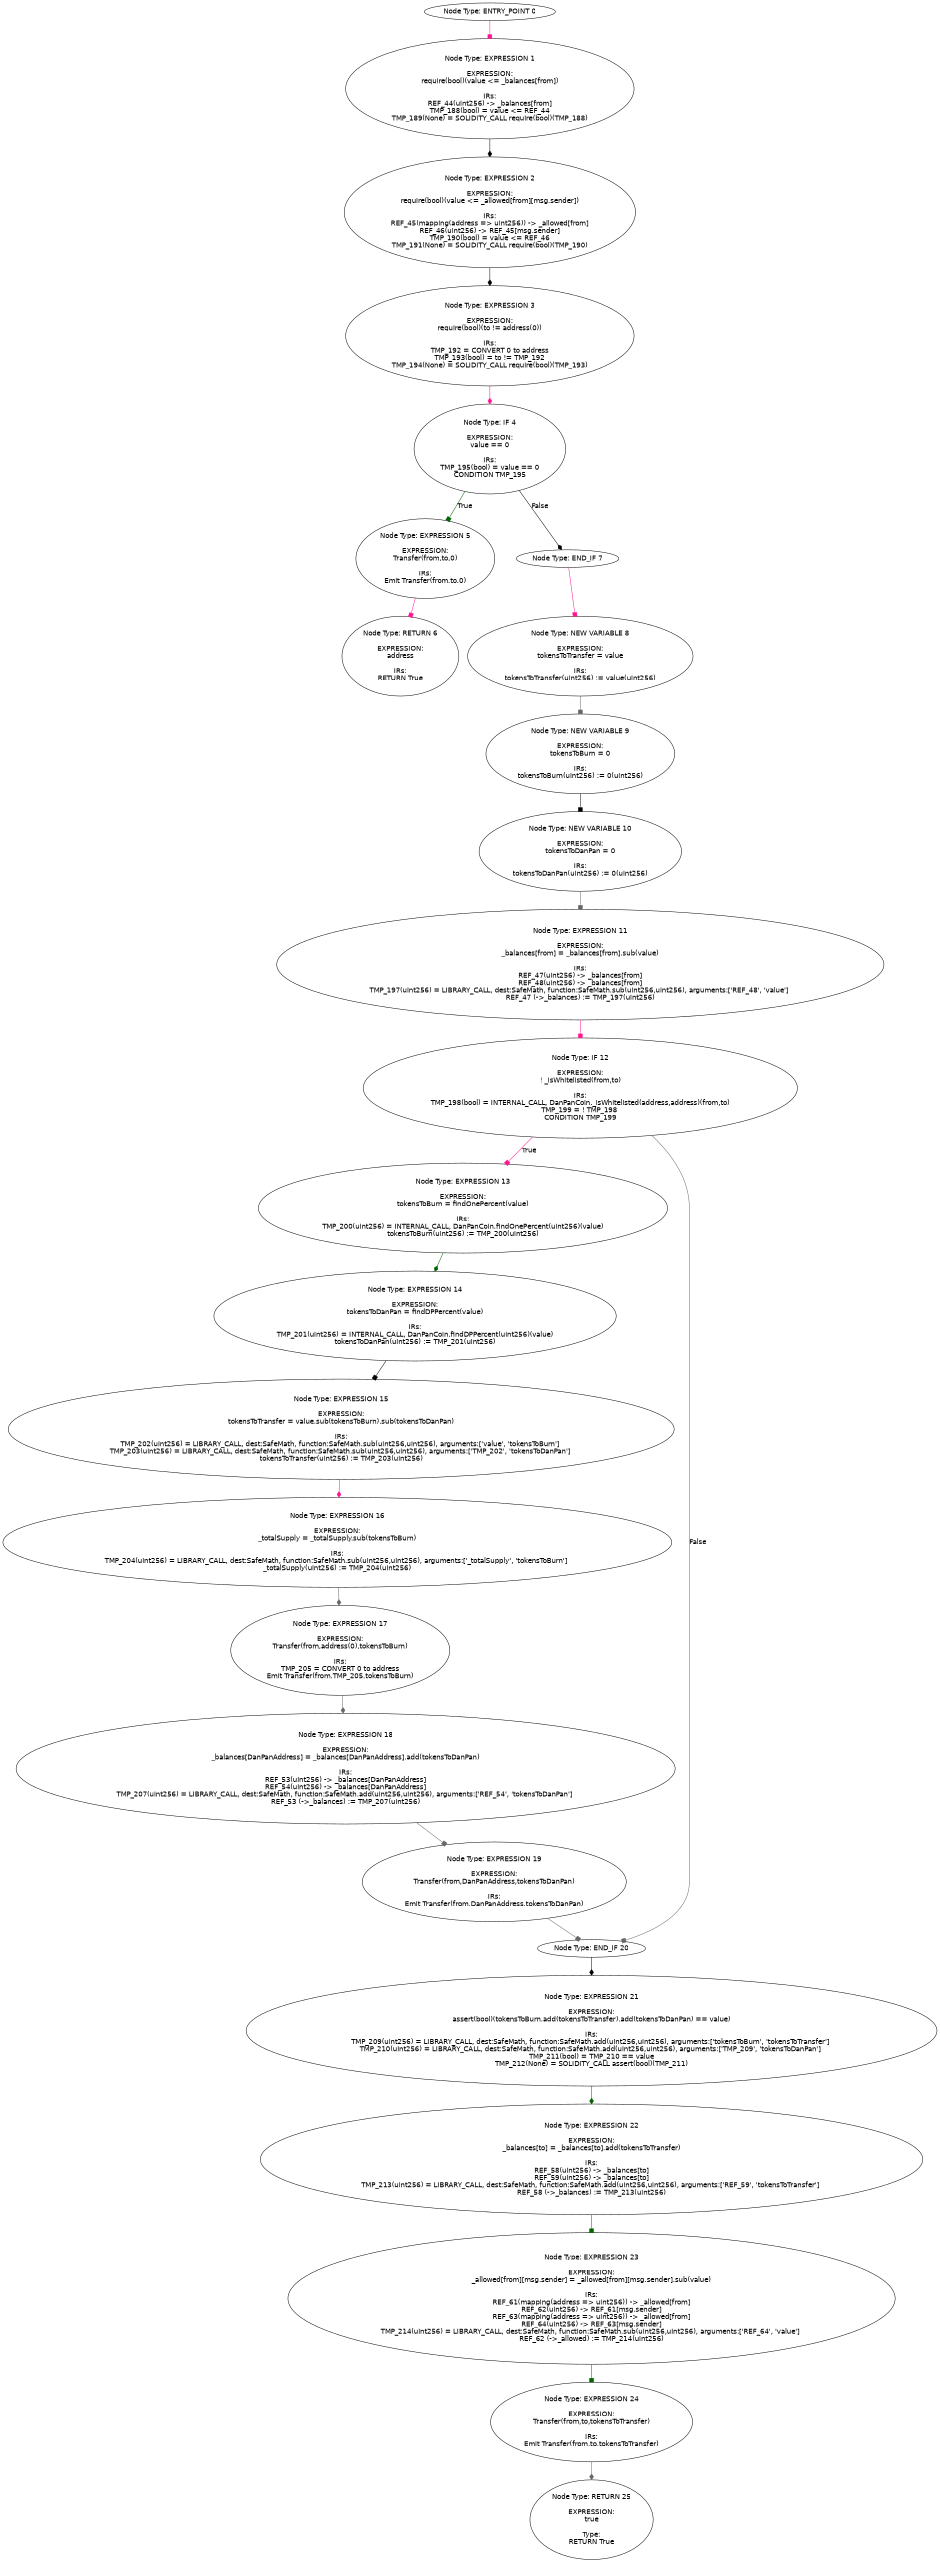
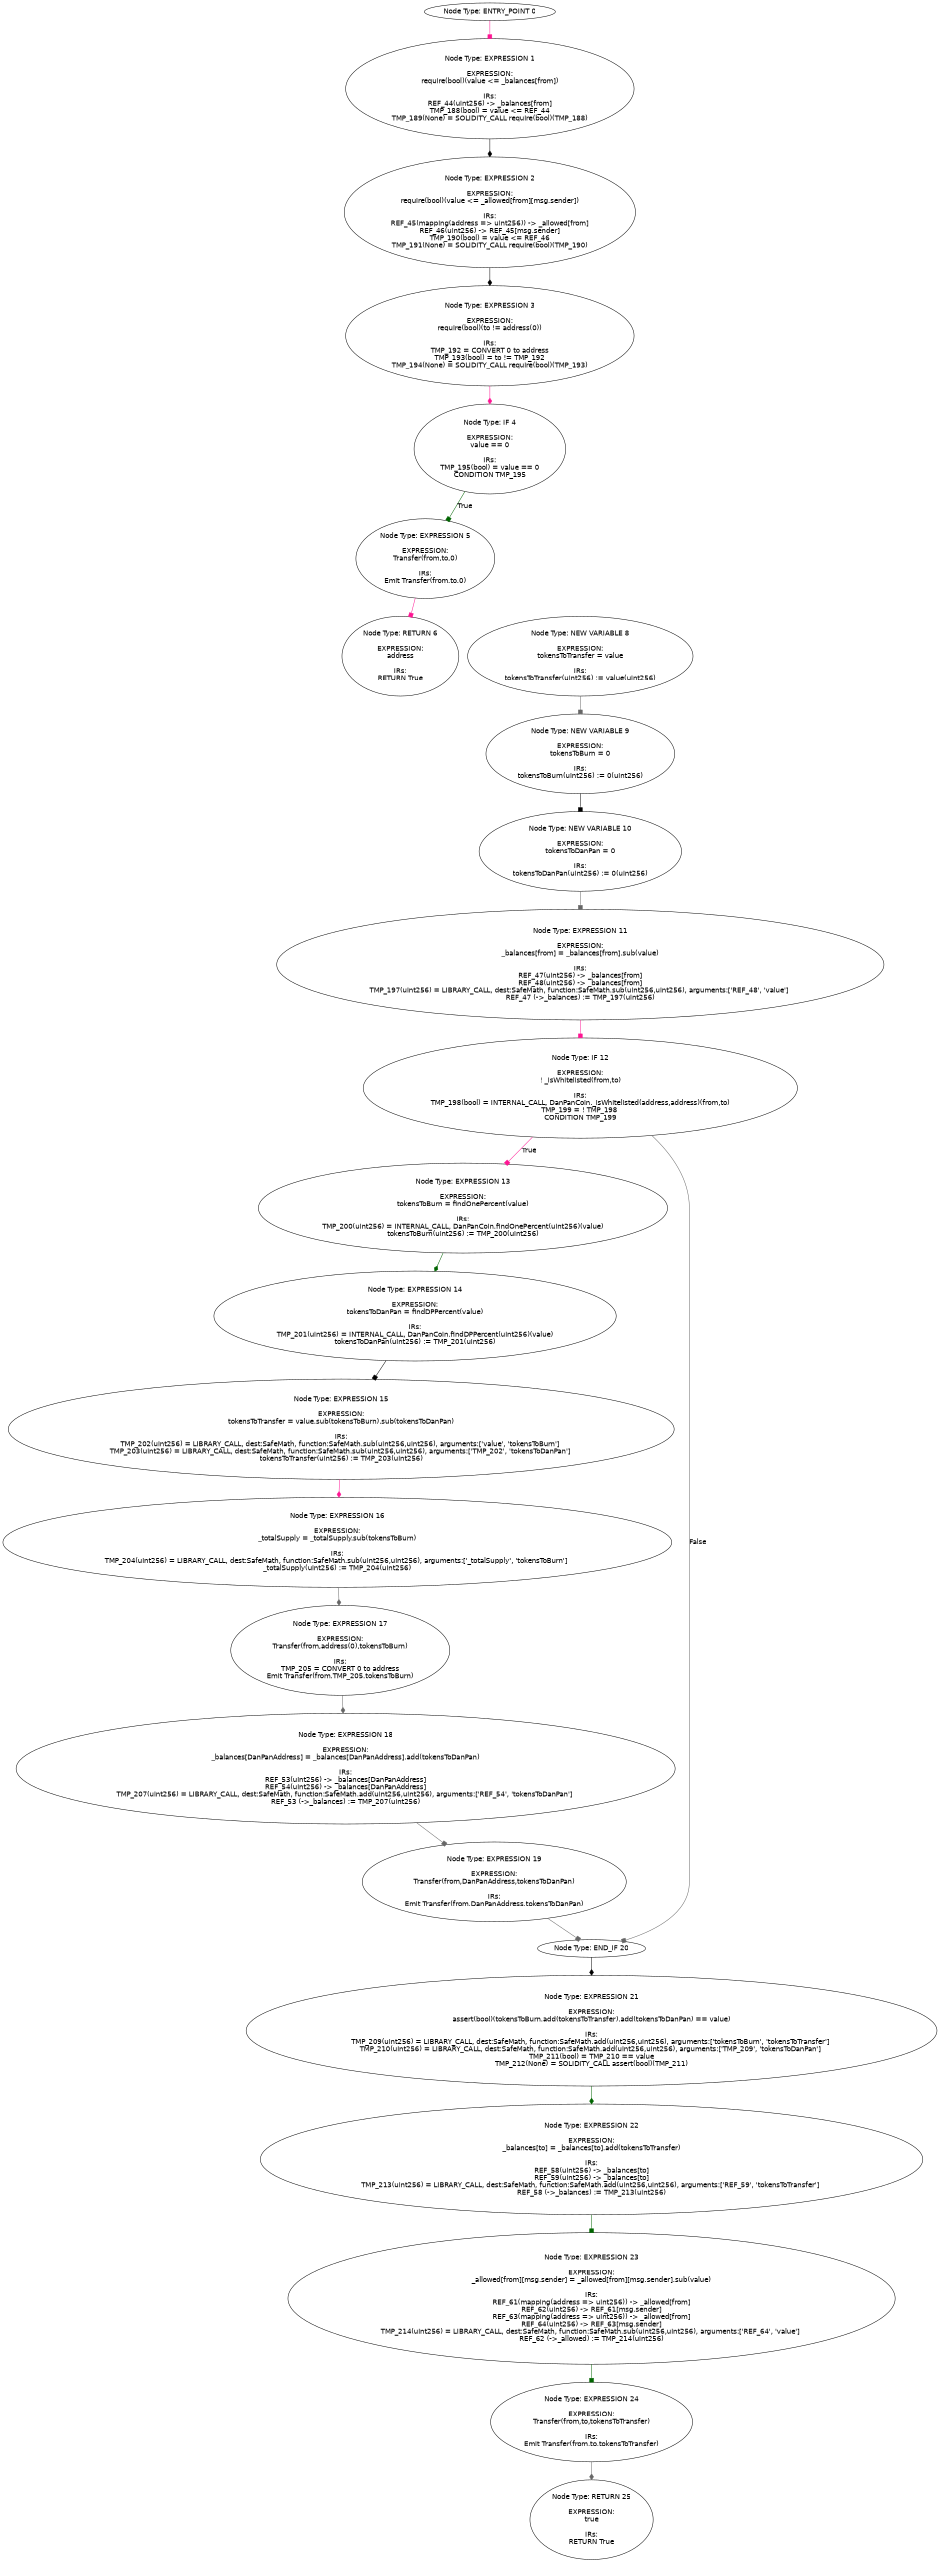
node "Node Type: END_IF 7": removed
node "Node Type: RETURN 25 EXPRESSION: true Type: RETURN True": label "Node Type: RETURN 25 EXPRESSION: true Type: RETURN True" -> "Node Type: RETURN 25 EXPRESSION: true IRs: RETURN True"
